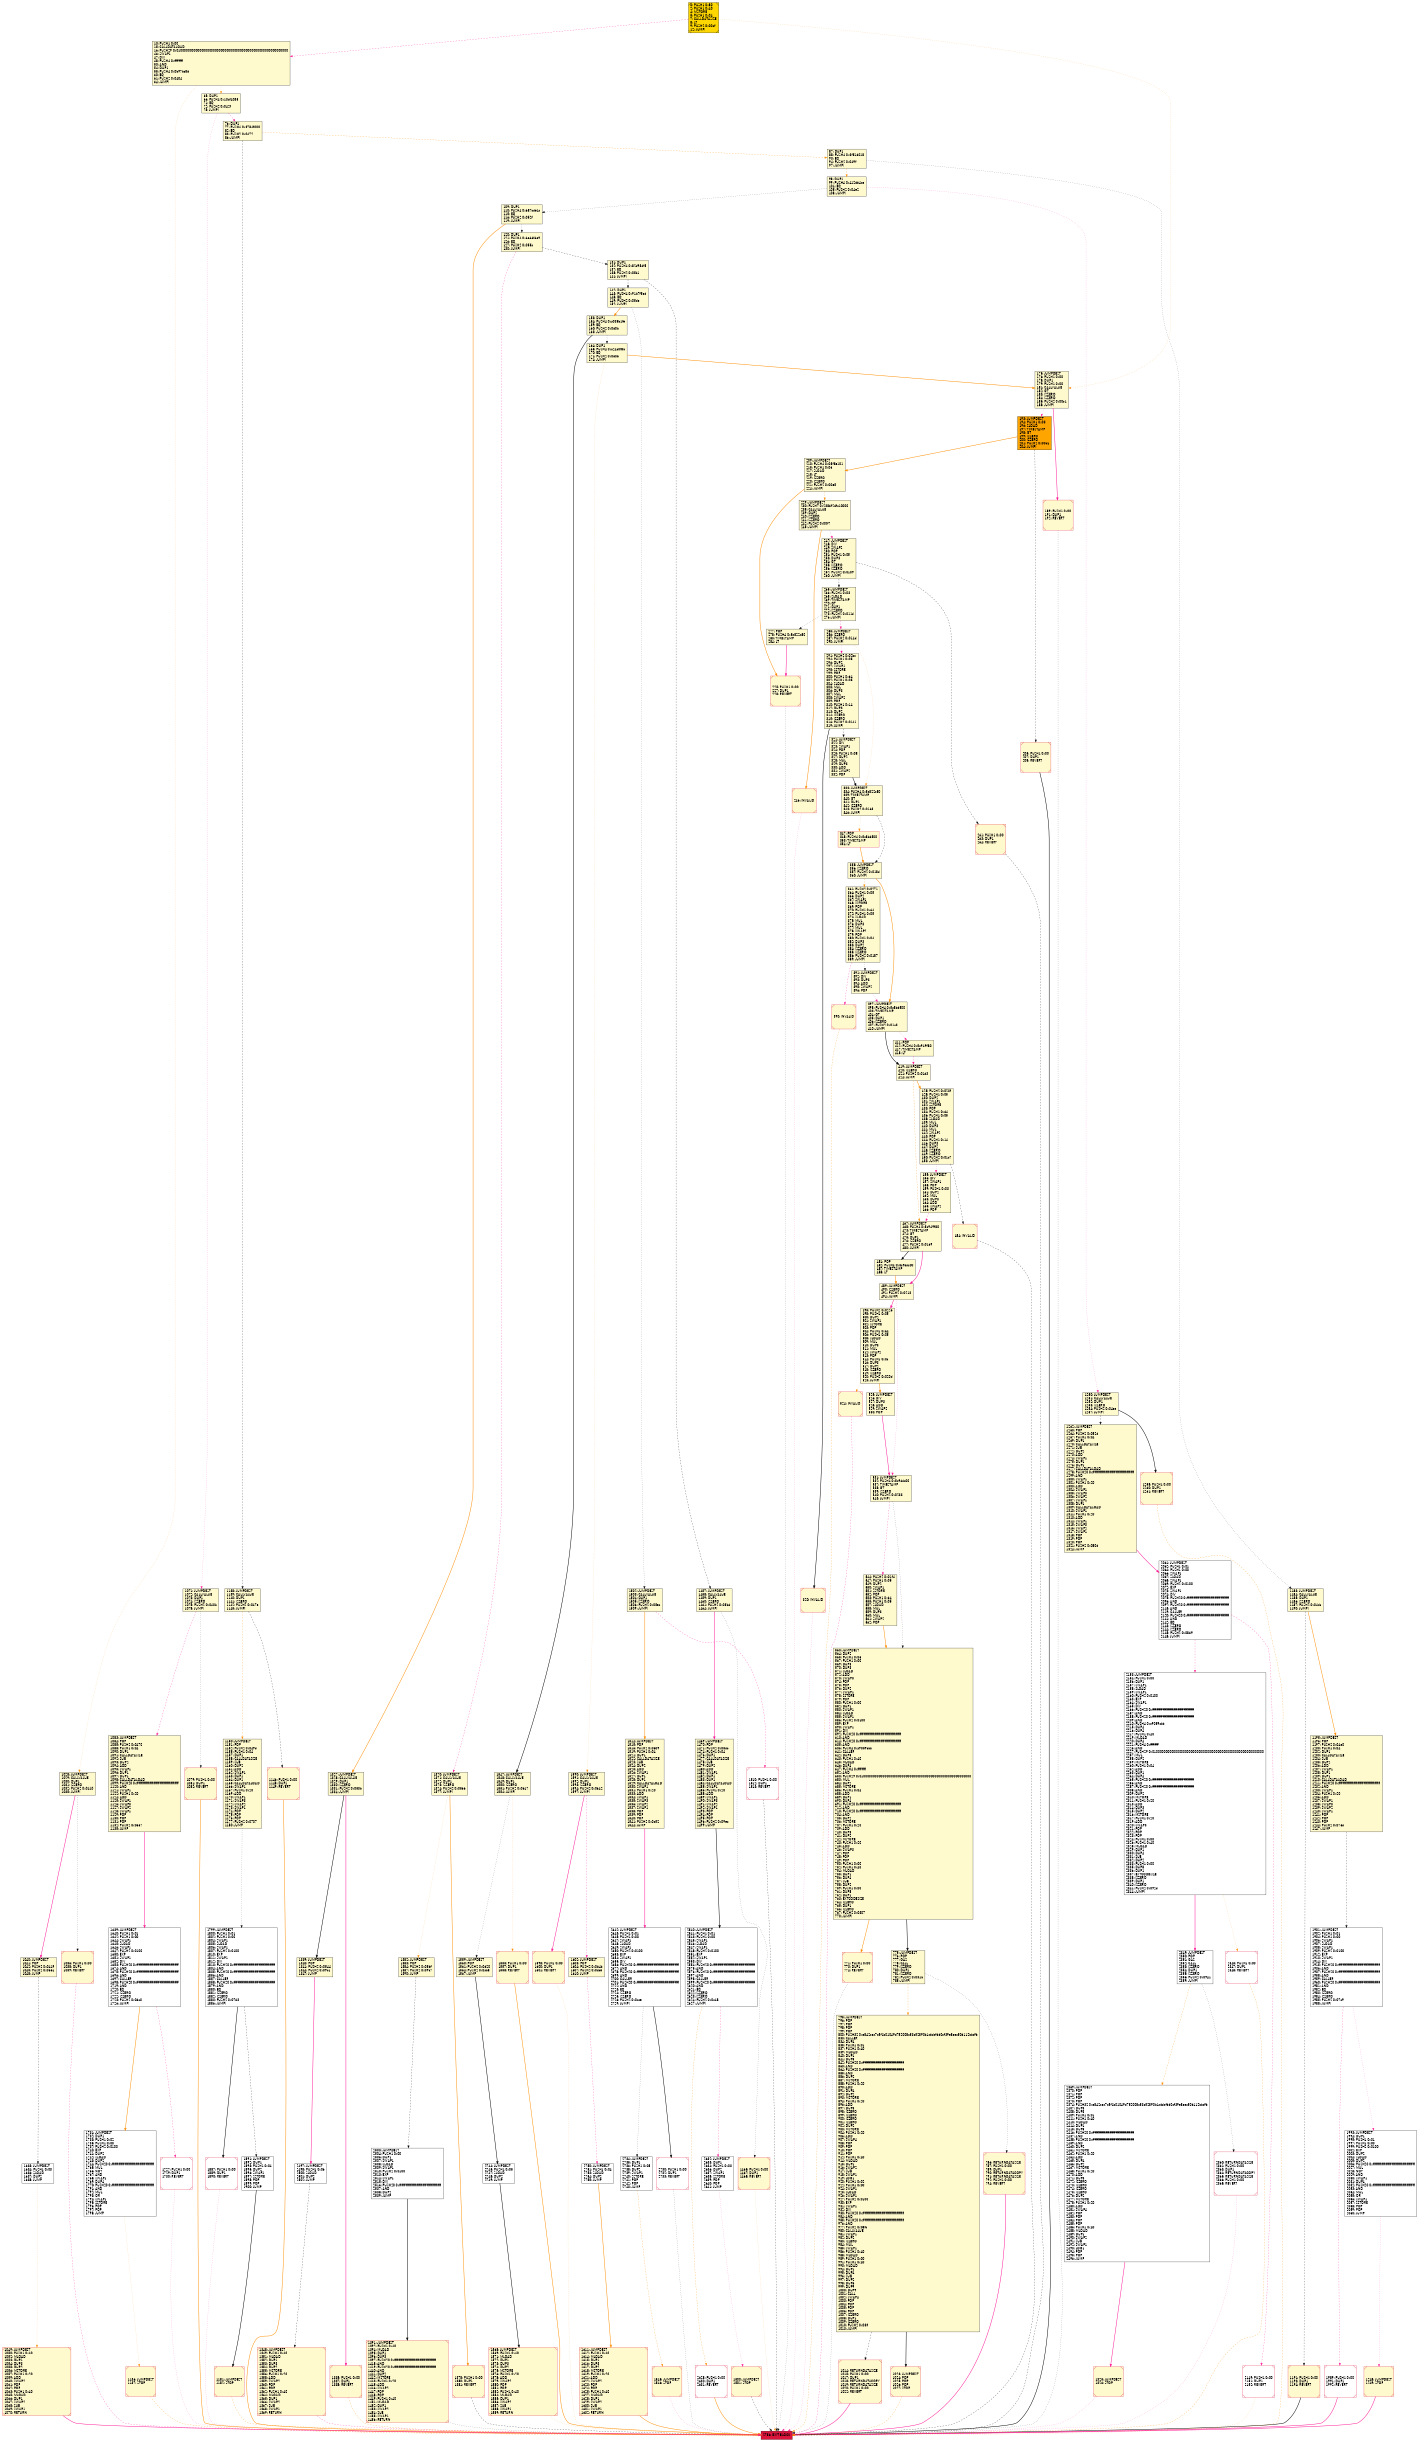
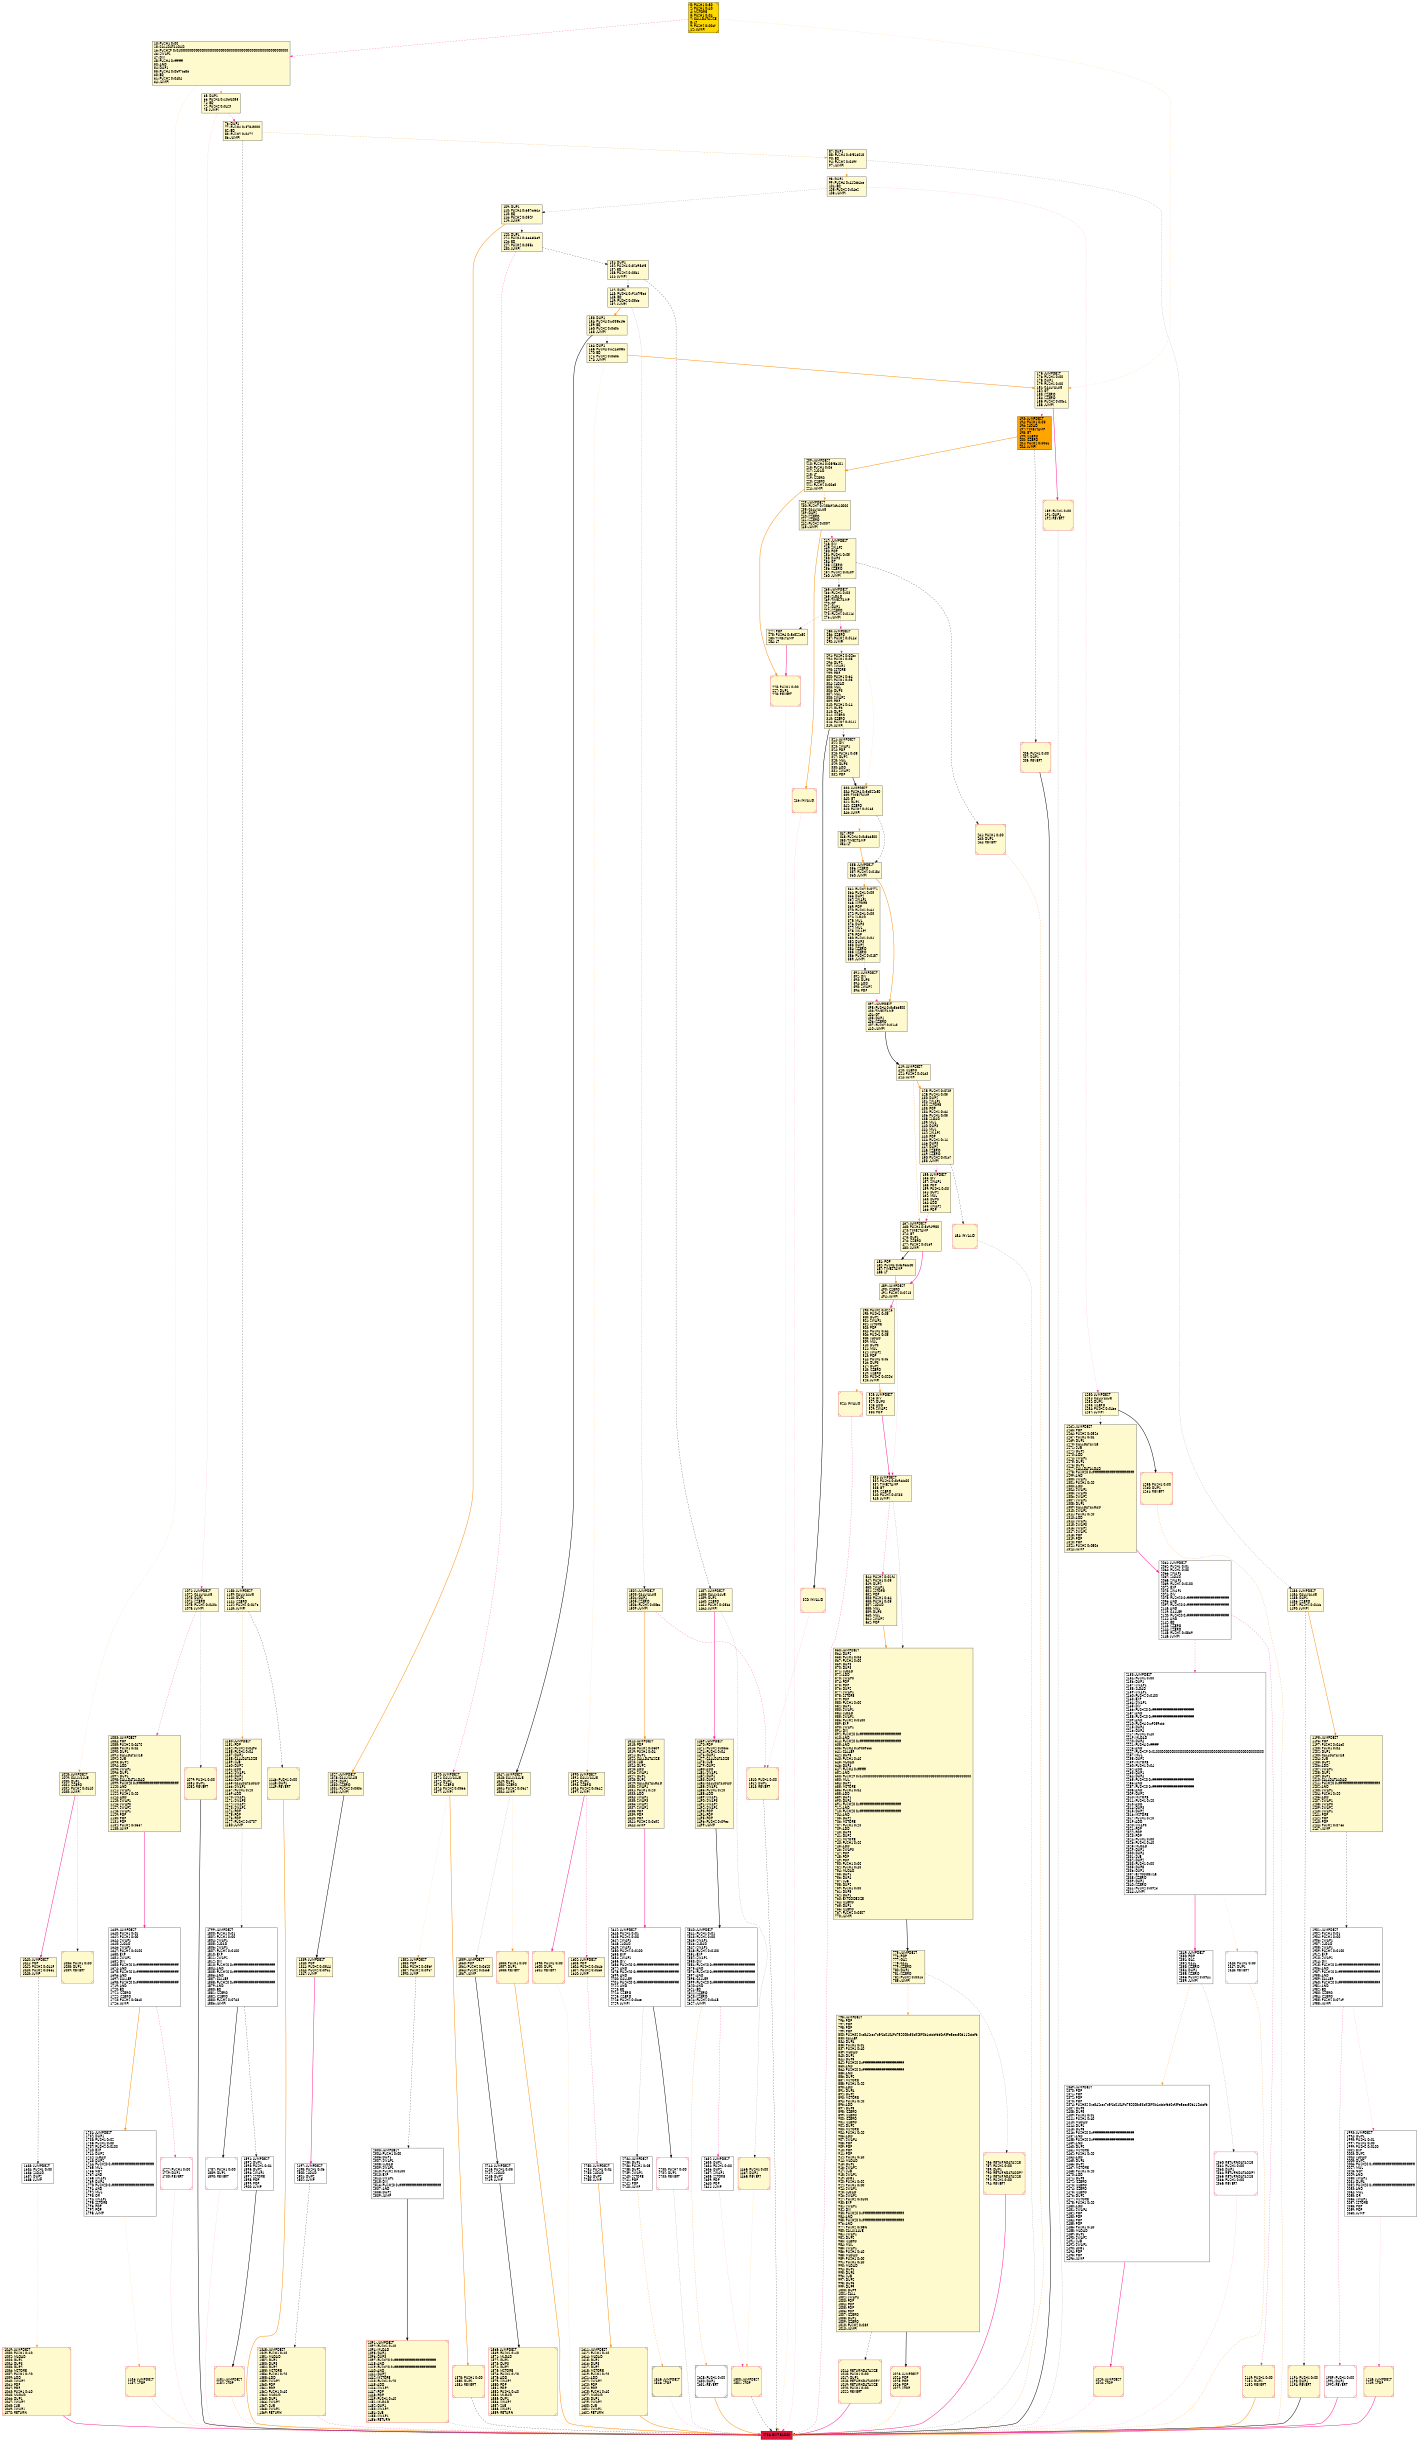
node "347: POP 348: PUSH4 0x5a8b6500 353: TIMESTAMP 354: LT": color crimson -> black
node "390: INVALID": removed
node "411: POP 412: PUSH4 0x5a949f80 417: TIMESTAMP 418: LT": removed
edge "225: PUSH1 0x00 227: DUP1 228: REVERT" -> "2756: EXIT BLOCK": color black -> darkorange
edge "261: PUSH1 0x00 263: DUP1 264: REVERT" -> "2756: EXIT BLOCK": color black -> darkorange
node "1510: PUSH1 0x00 1512: DUP1 1513: REVERT": fillcolor white -> lemonchiffon
edge "454: INVALID" -> "2756: EXIT BLOCK": style dashed -> dotted
node "771: PUSH1 0x00 773: DUP1 774: REVERT": removed
edge "320: INVALID" -> "2756: EXIT BLOCK": now "320: INVALID" -> "1510: PUSH1 0x00 1512: DUP1 1513: REVERT"
node "1887: PUSH1 0x00 1889: DUP1 1890: REVERT": label "1887: PUSH1 0x00 1889: DUP1 1890: REVERT" -> "1787: PUSH1 0x00 1889: DUP1 1890: REVERT"
node "2730: PUSH1 0x00 2732: DUP1 2733: REVERT": label "2730: PUSH1 0x00 2732: DUP1 2733: REVERT" -> "2730: PUSH7 0x00 2732: DUP1 2733: REVERT"
edge "1465: PUSH1 0x00 1467: DUP1 1468: REVERT" -> "2756: EXIT BLOCK": now "1465: PUSH1 0x00 1467: DUP1 1468: REVERT" -> "1500: JUMPDEST 1501: STOP"
node "1335: PUSH1 0x00 1337: DUP1 1338: REVERT": removed
node "1545: JUMPDEST 1546: STOP": color crimson -> black
node "2628: PUSH1 0x00 2630: DUP1 2631: REVERT": color crimson -> black
node "2149: PUSH1 0x00 2151: DUP1 2152: REVERT": fillcolor white -> lemonchiffon
edge "1079: PUSH1 0x00 1081: DUP1 1082: REVERT" -> "2756: EXIT BLOCK": color darkorange -> black
edge "1036: PUSH1 0x00 1038: DUP1 1039: REVERT" -> "2756: EXIT BLOCK": removed
edge "2149: PUSH1 0x00 2151: DUP1 2152: REVERT" -> "2756: EXIT BLOCK": style dotted -> bold
